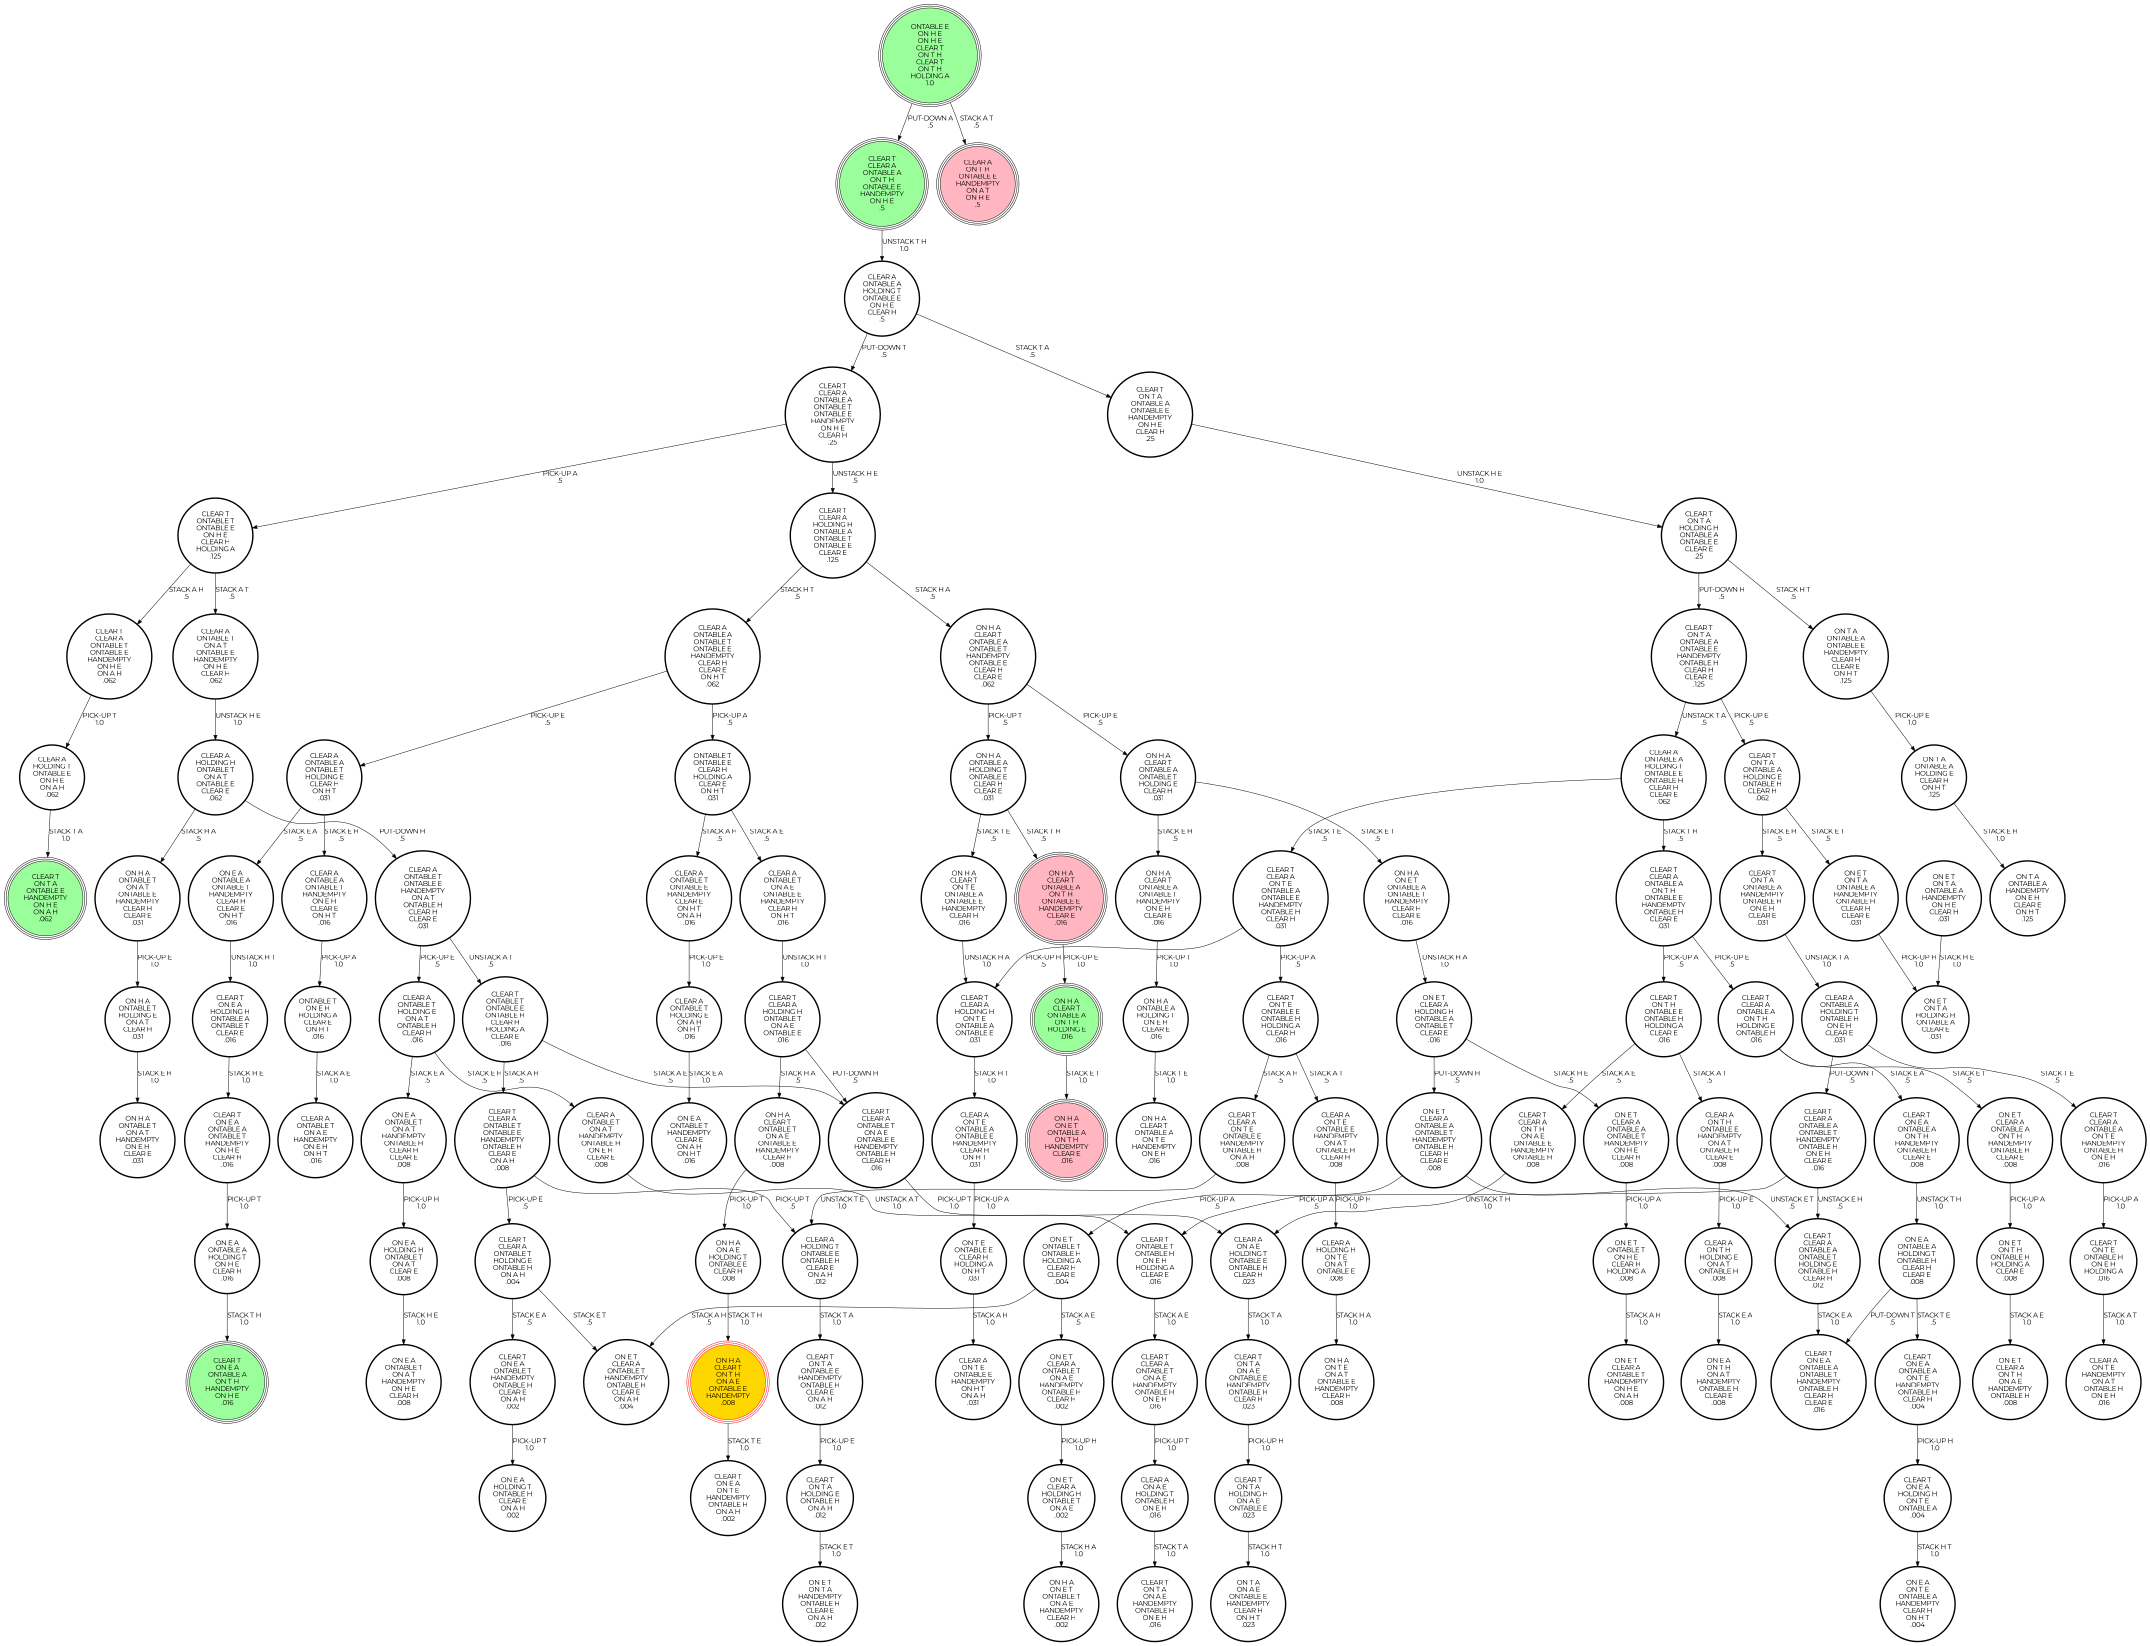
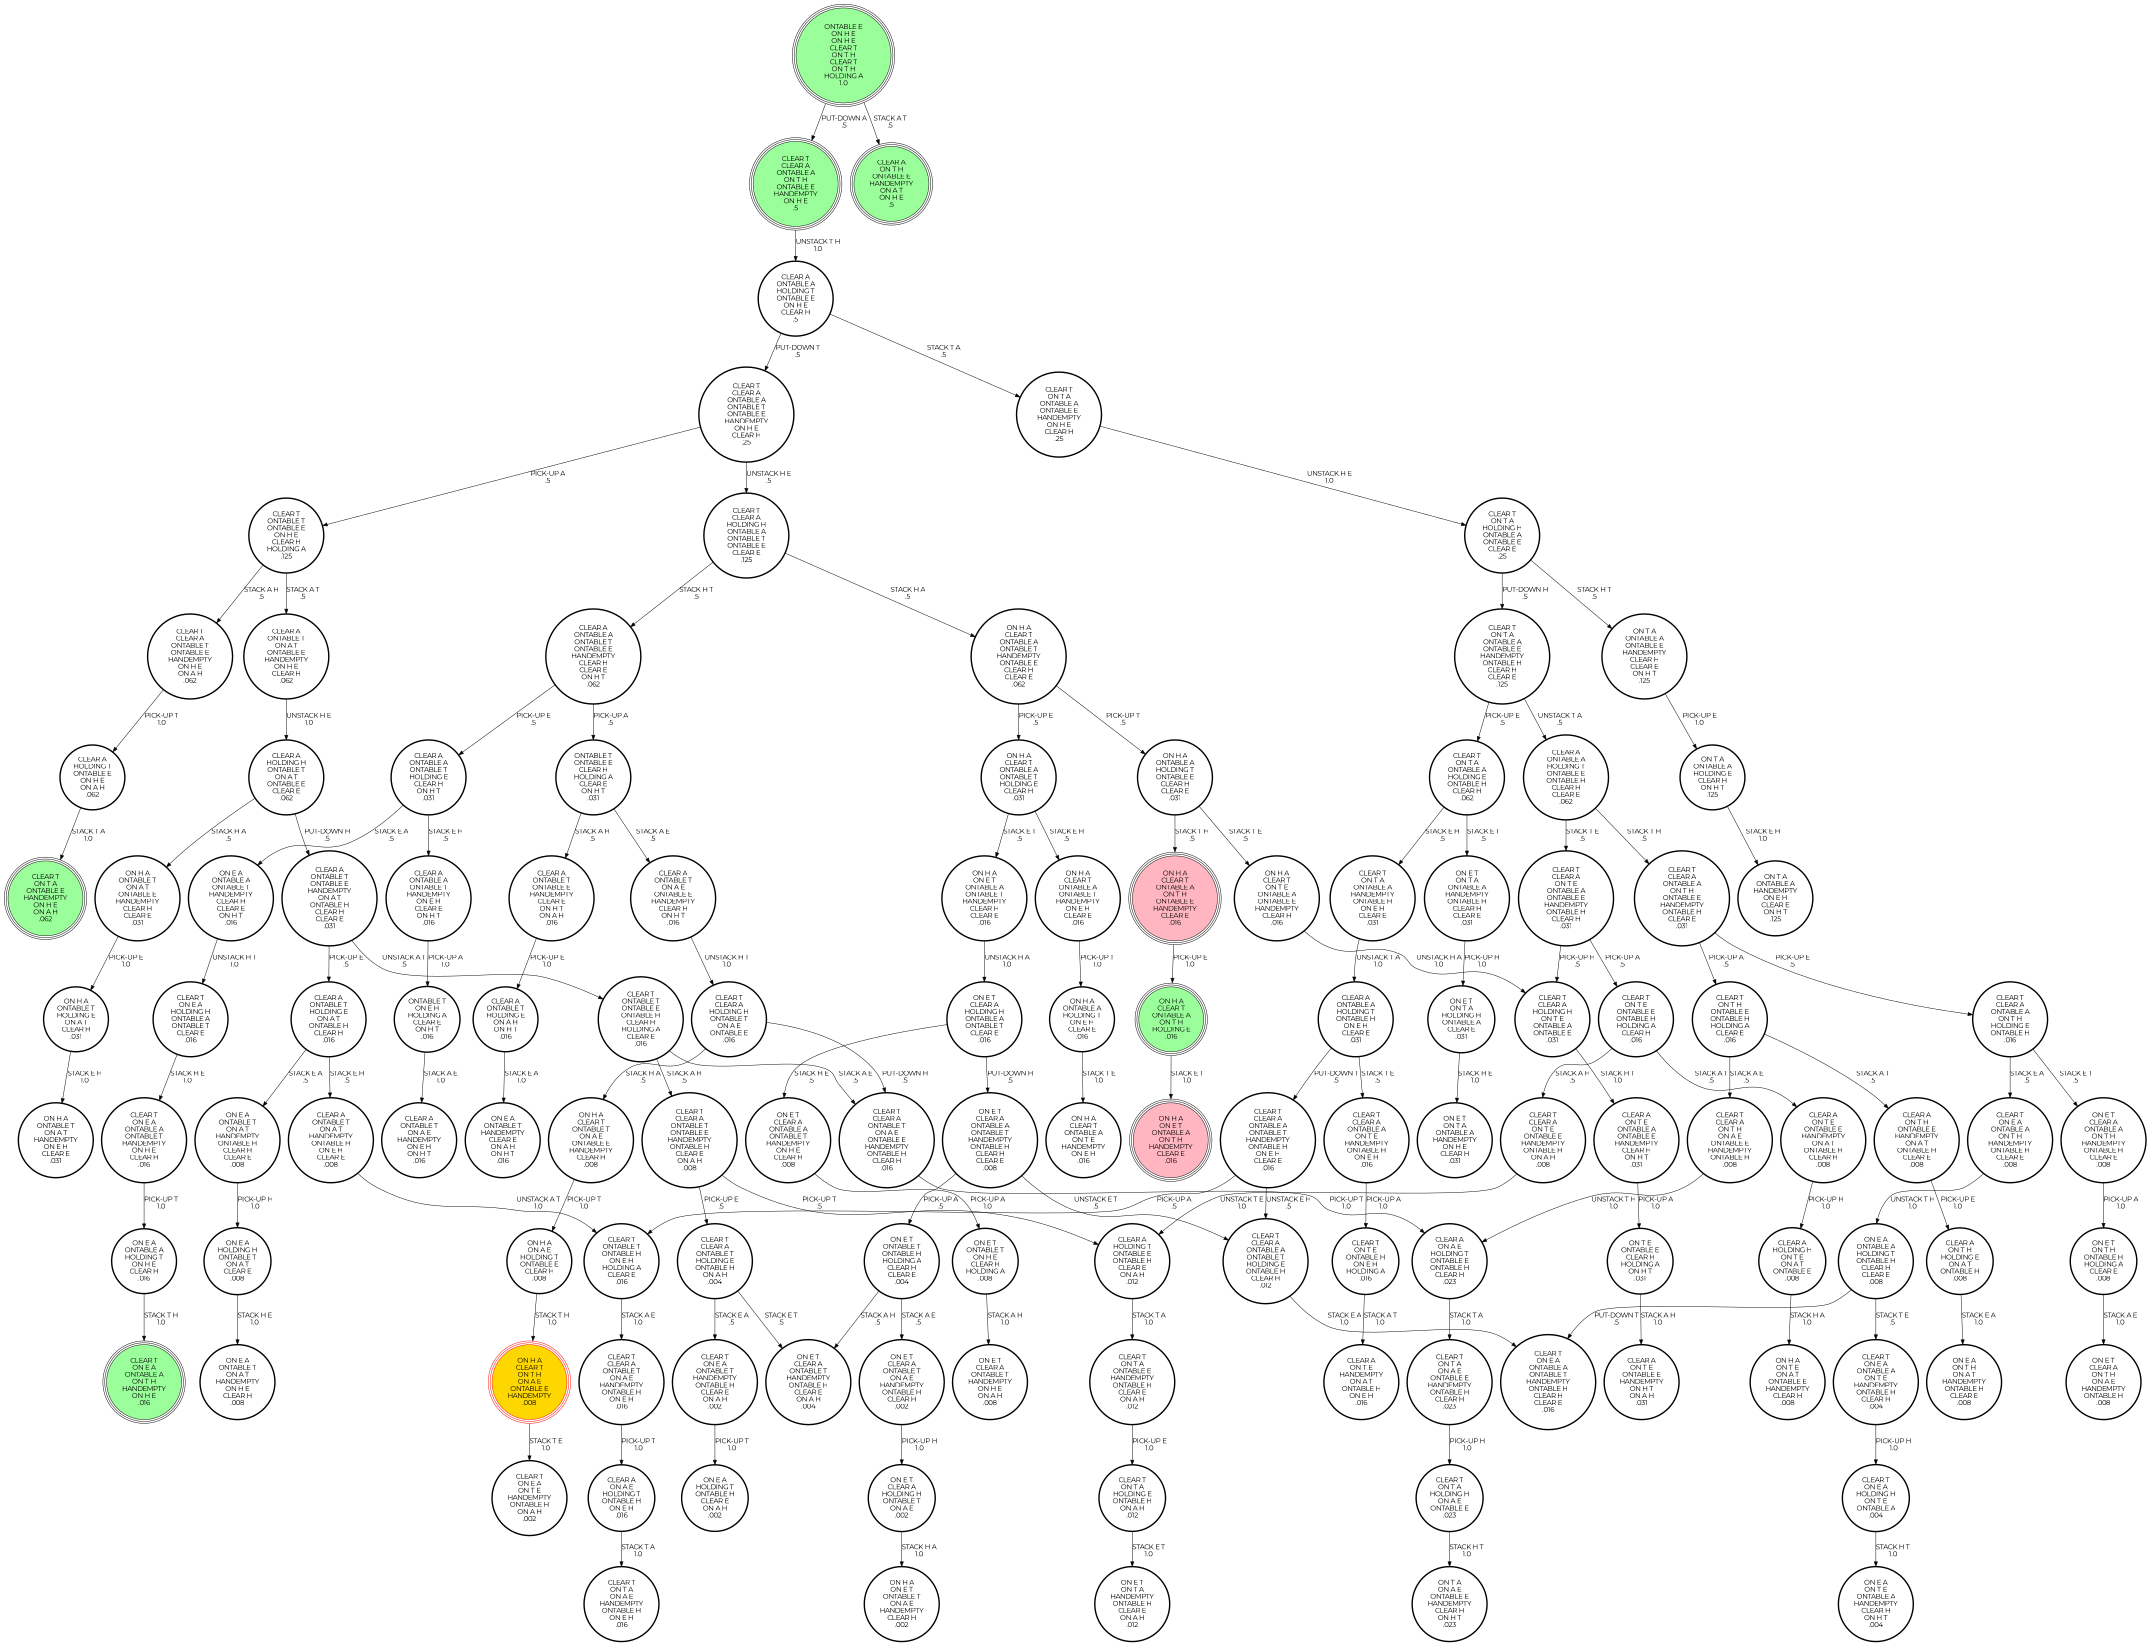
node "CLEAR A ON T H ONTABLE E HANDEMPTY ON A T ON H E .5": fillcolor lightpink -> palegreen1
edge "ON E T ON T A ONTABLE A HANDEMPTY ON H E CLEAR H .031" -> "ON E T ON T A HOLDING H ONTABLE A CLEAR E .031": reversed
